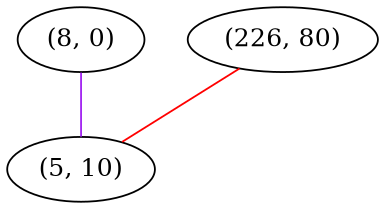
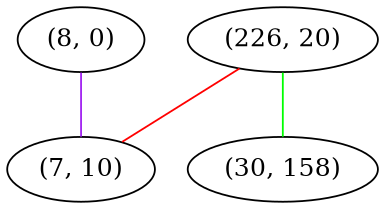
node "(226, 80)": label "(226, 80)" -> "(226, 20)"
node "(5, 10)": label "(5, 10)" -> "(7, 10)"
node "(30, 158)": added
